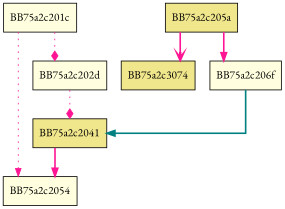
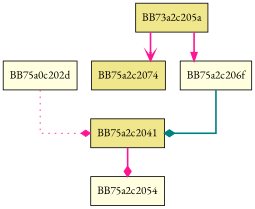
node "BB75a2c201c": removed
node "BB75a2c205a": label "BB75a2c205a" -> "BB73a2c205a"
node "BB75a2c202d": label "BB75a2c202d" -> "BB75a0c202d"
node "BB75a2c3074": label "BB75a2c3074" -> "BB75a2c2074"
edge "BB75a2c206f" -> "BB75a2c2041": arrowhead normal -> diamond
edge "BB75a2c2041" -> "BB75a2c2054": arrowhead normal -> diamond
